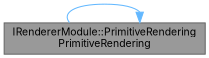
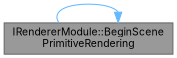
node "IRendererModule::PrimitiveRendering PrimitiveRendering": label "IRendererModule::PrimitiveRendering PrimitiveRendering" -> "IRendererModule::BeginScene PrimitiveRendering"
